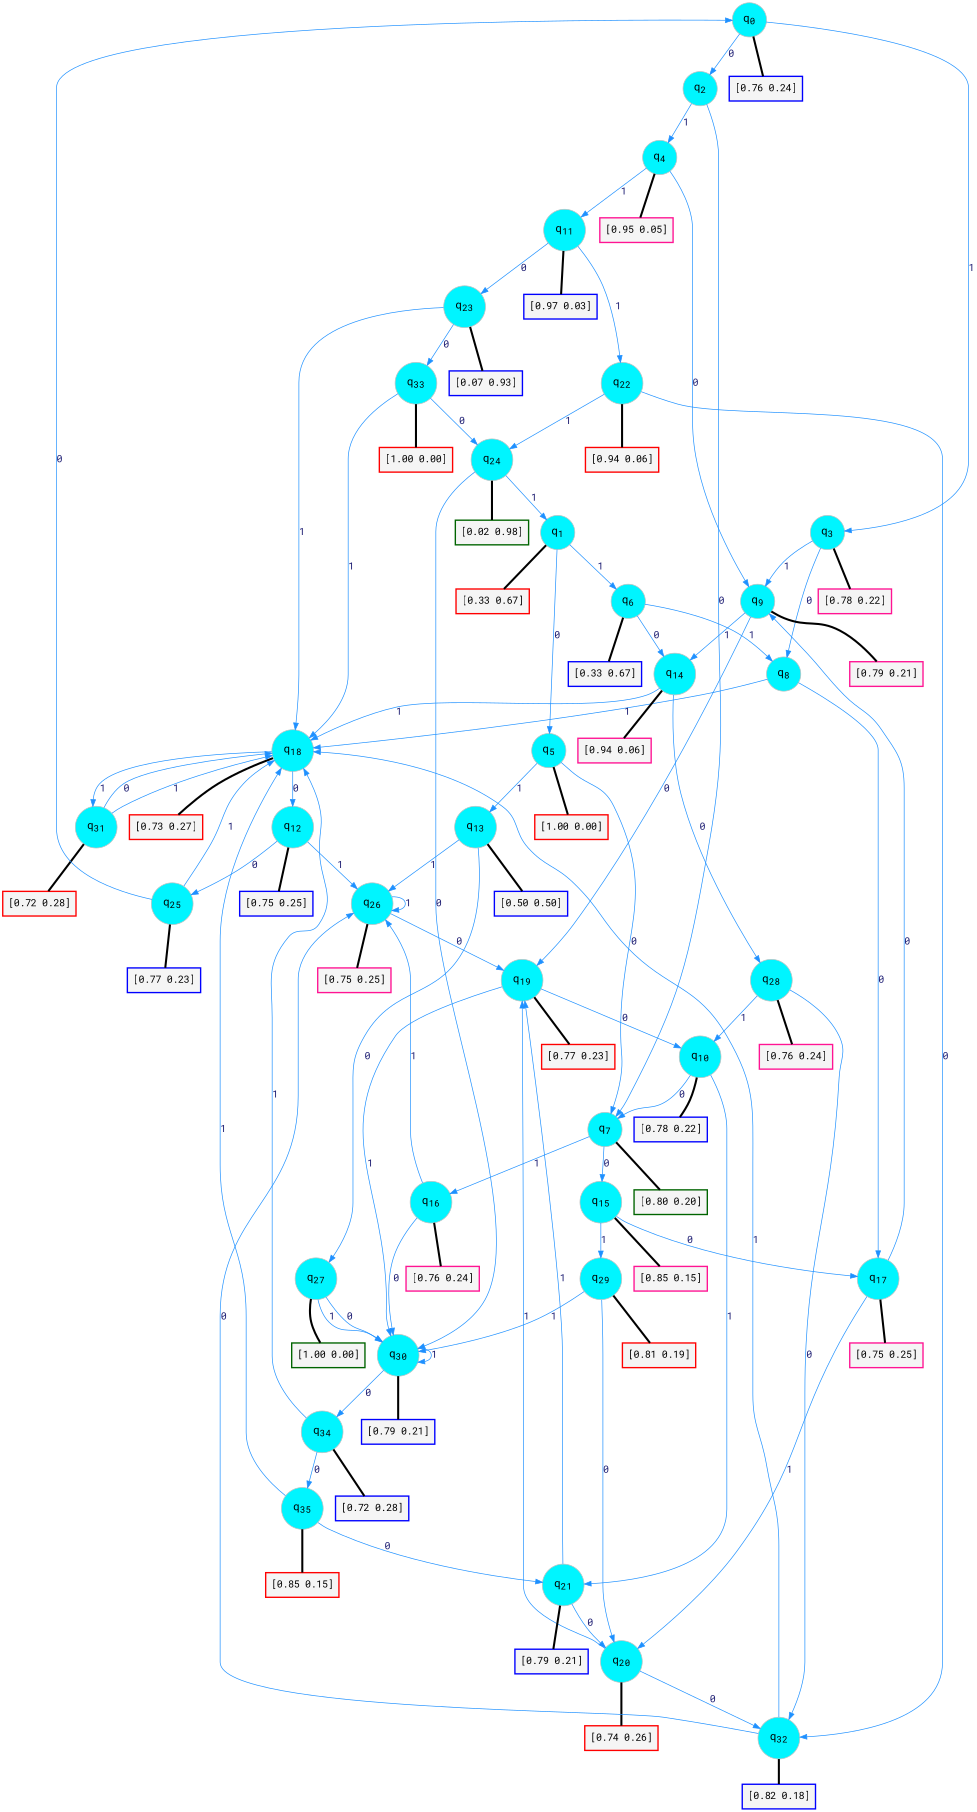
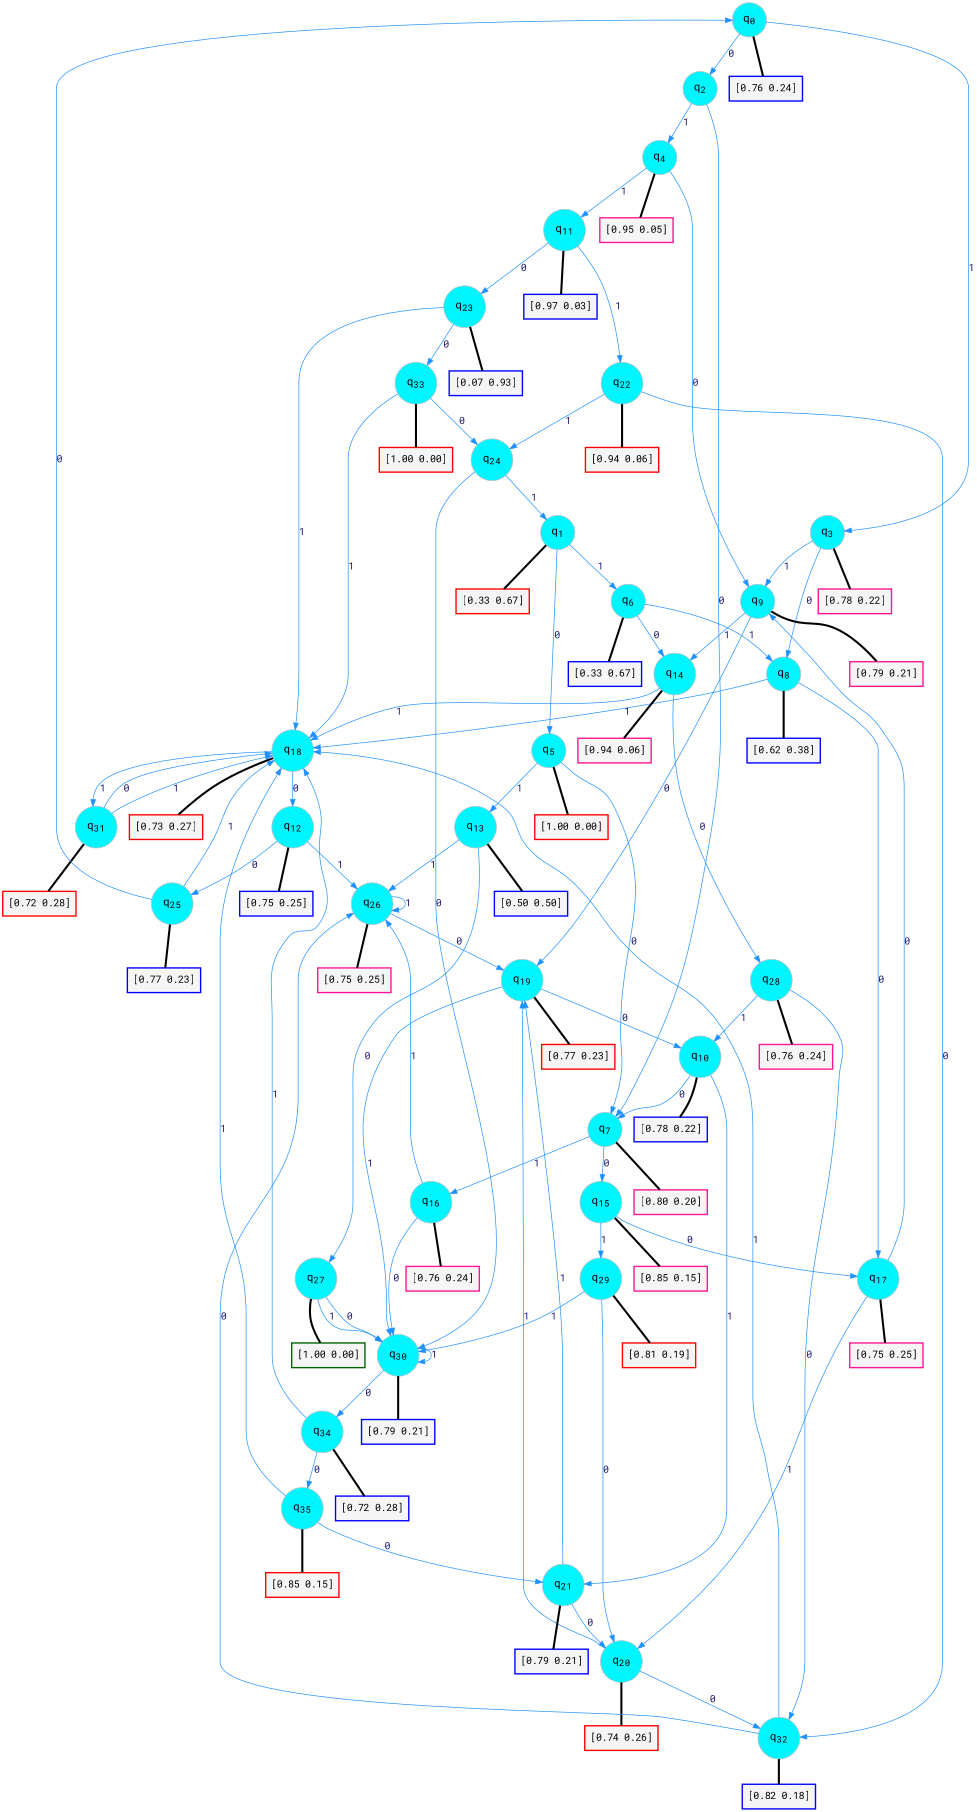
node "[0.02 0.98]": removed
node "[0.62 0.38]": added
node "[0.80 0.20]": color darkgreen -> deeppink
